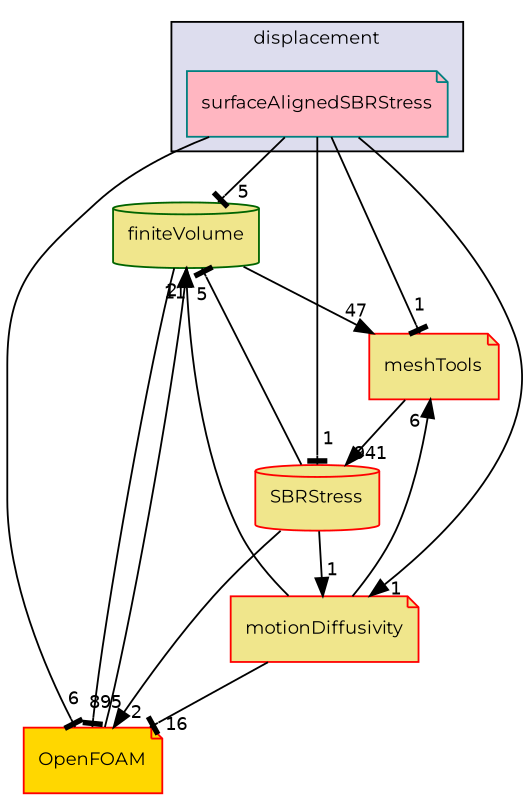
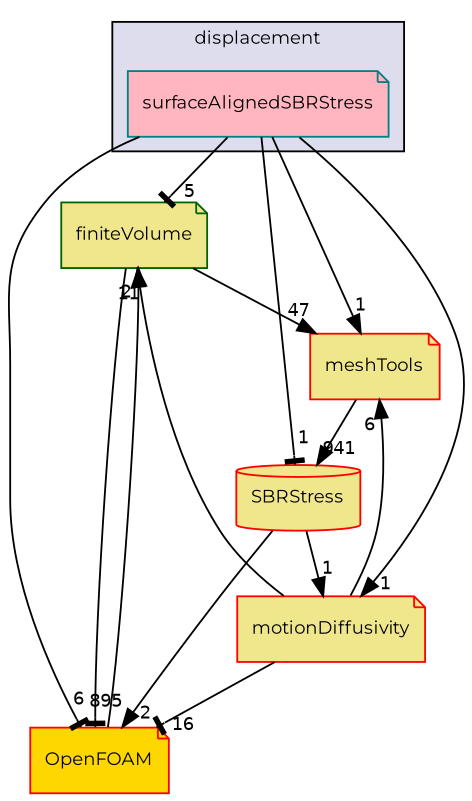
edge "surfaceAlignedSBRStress" -> "meshTools": arrowhead tee -> normal
node "finiteVolume": shape cylinder -> note
edge "SBRStress" -> "finiteVolume": removed
